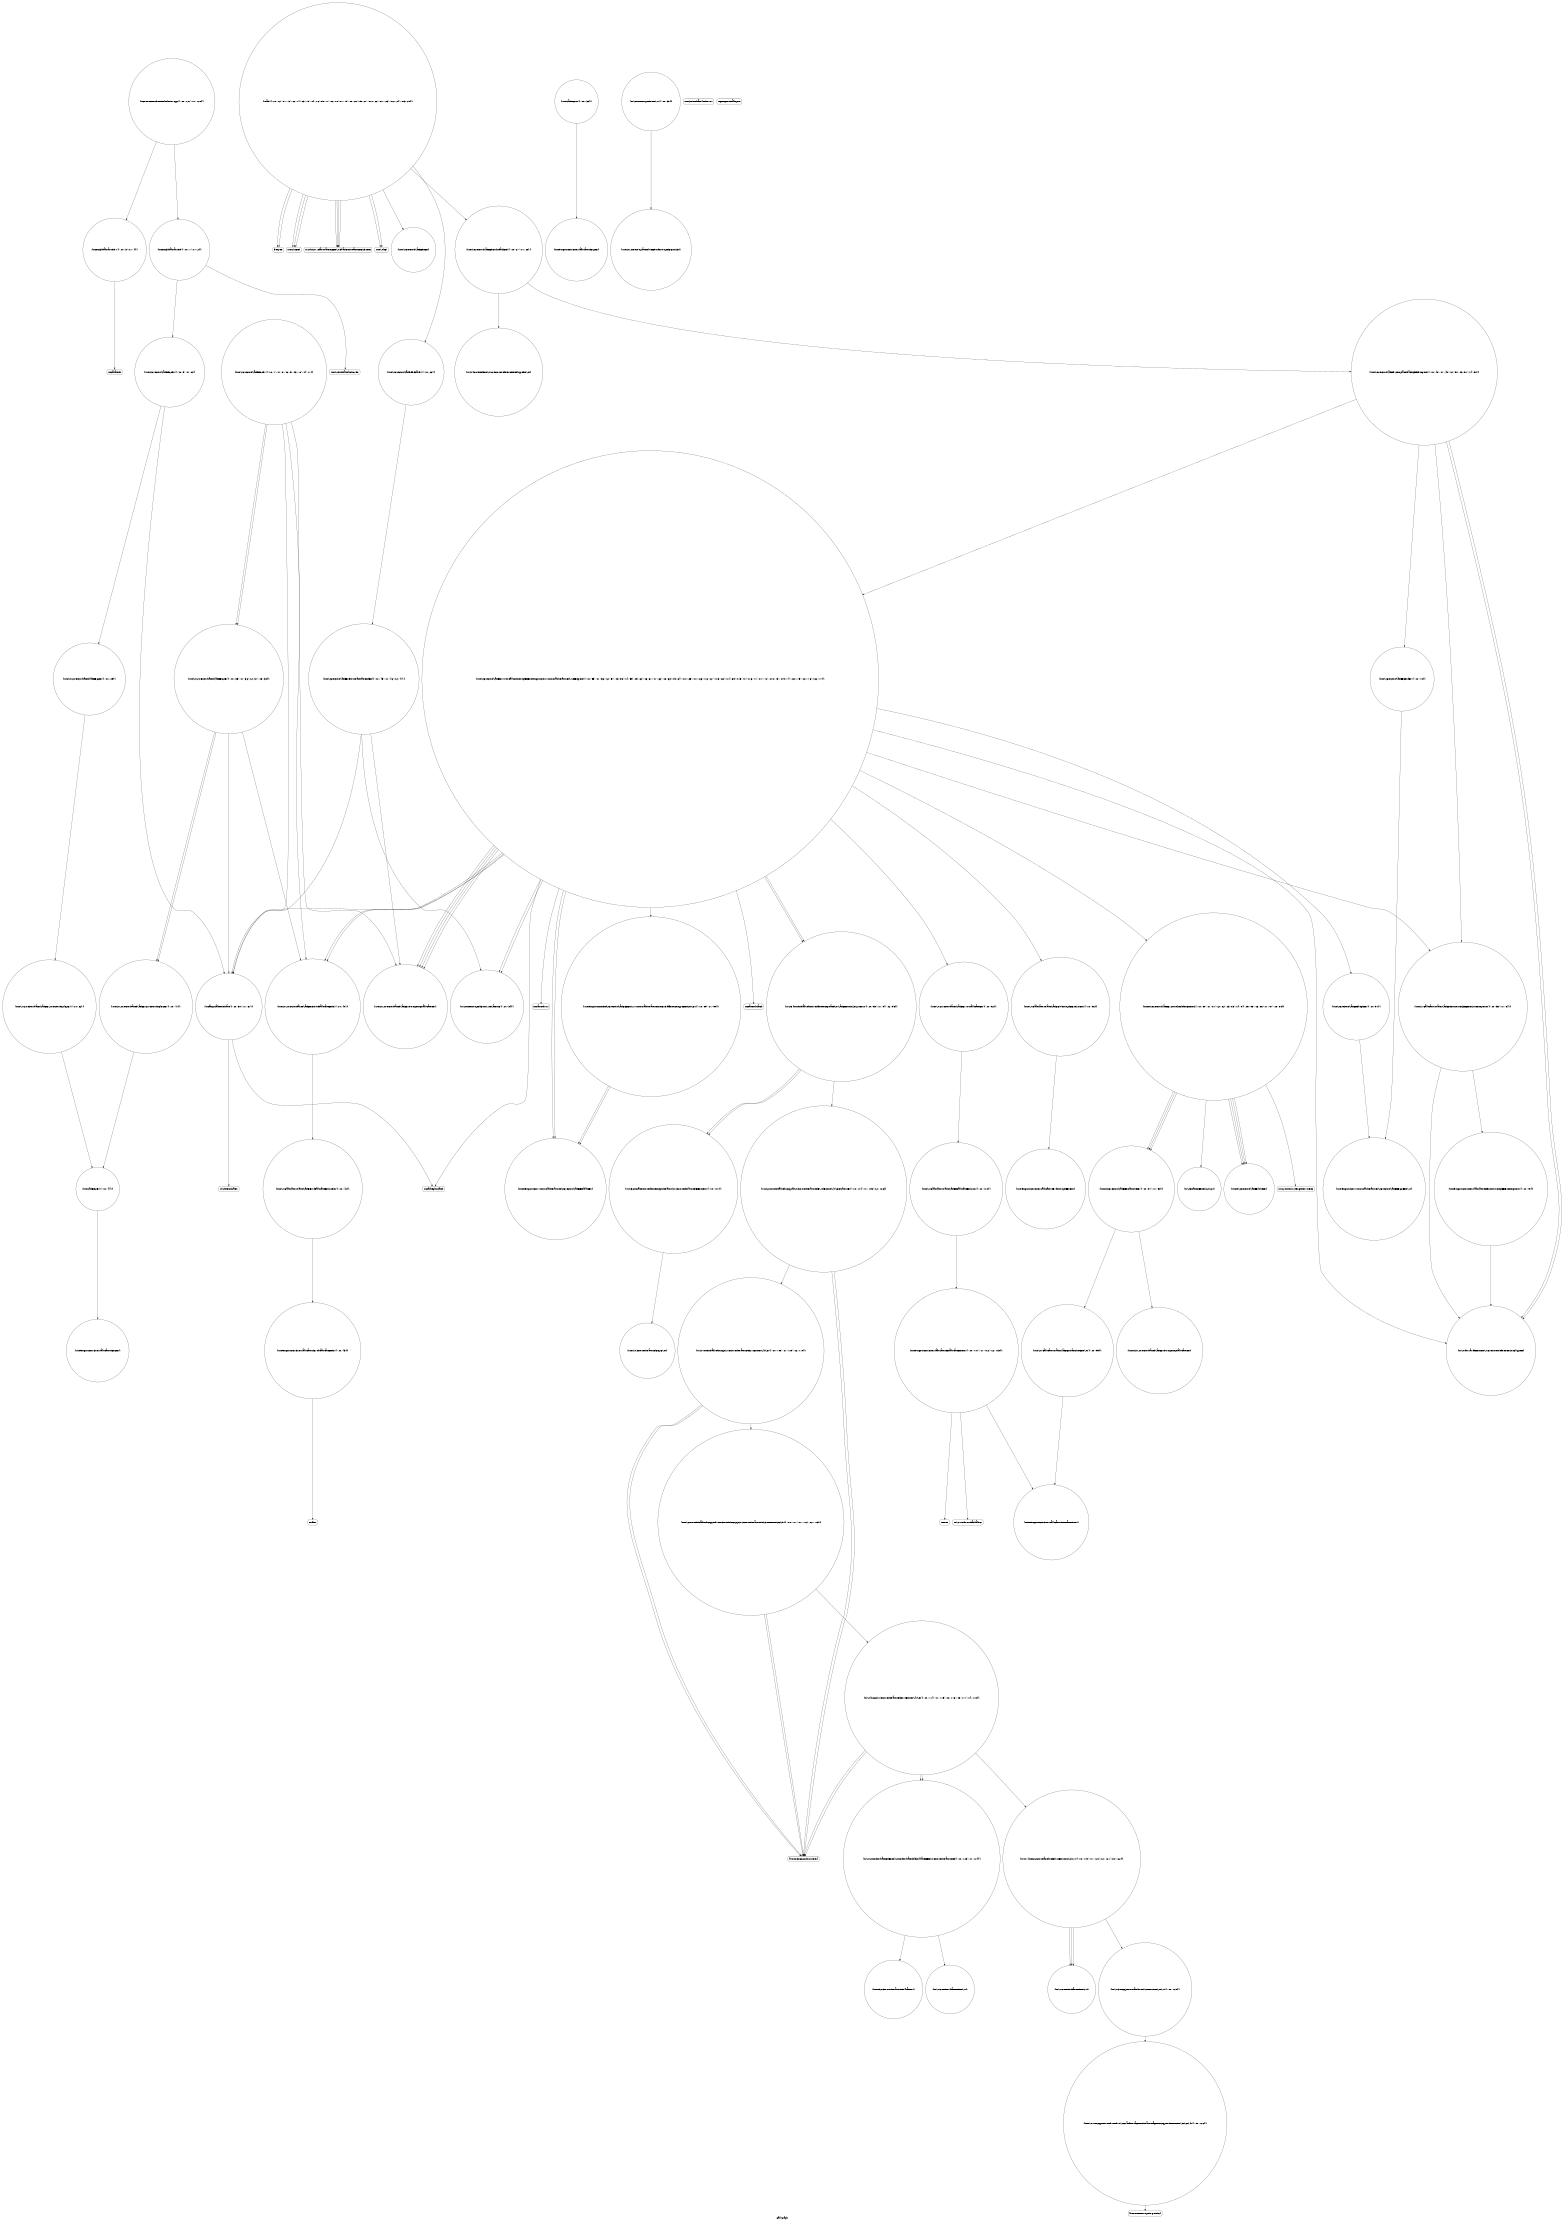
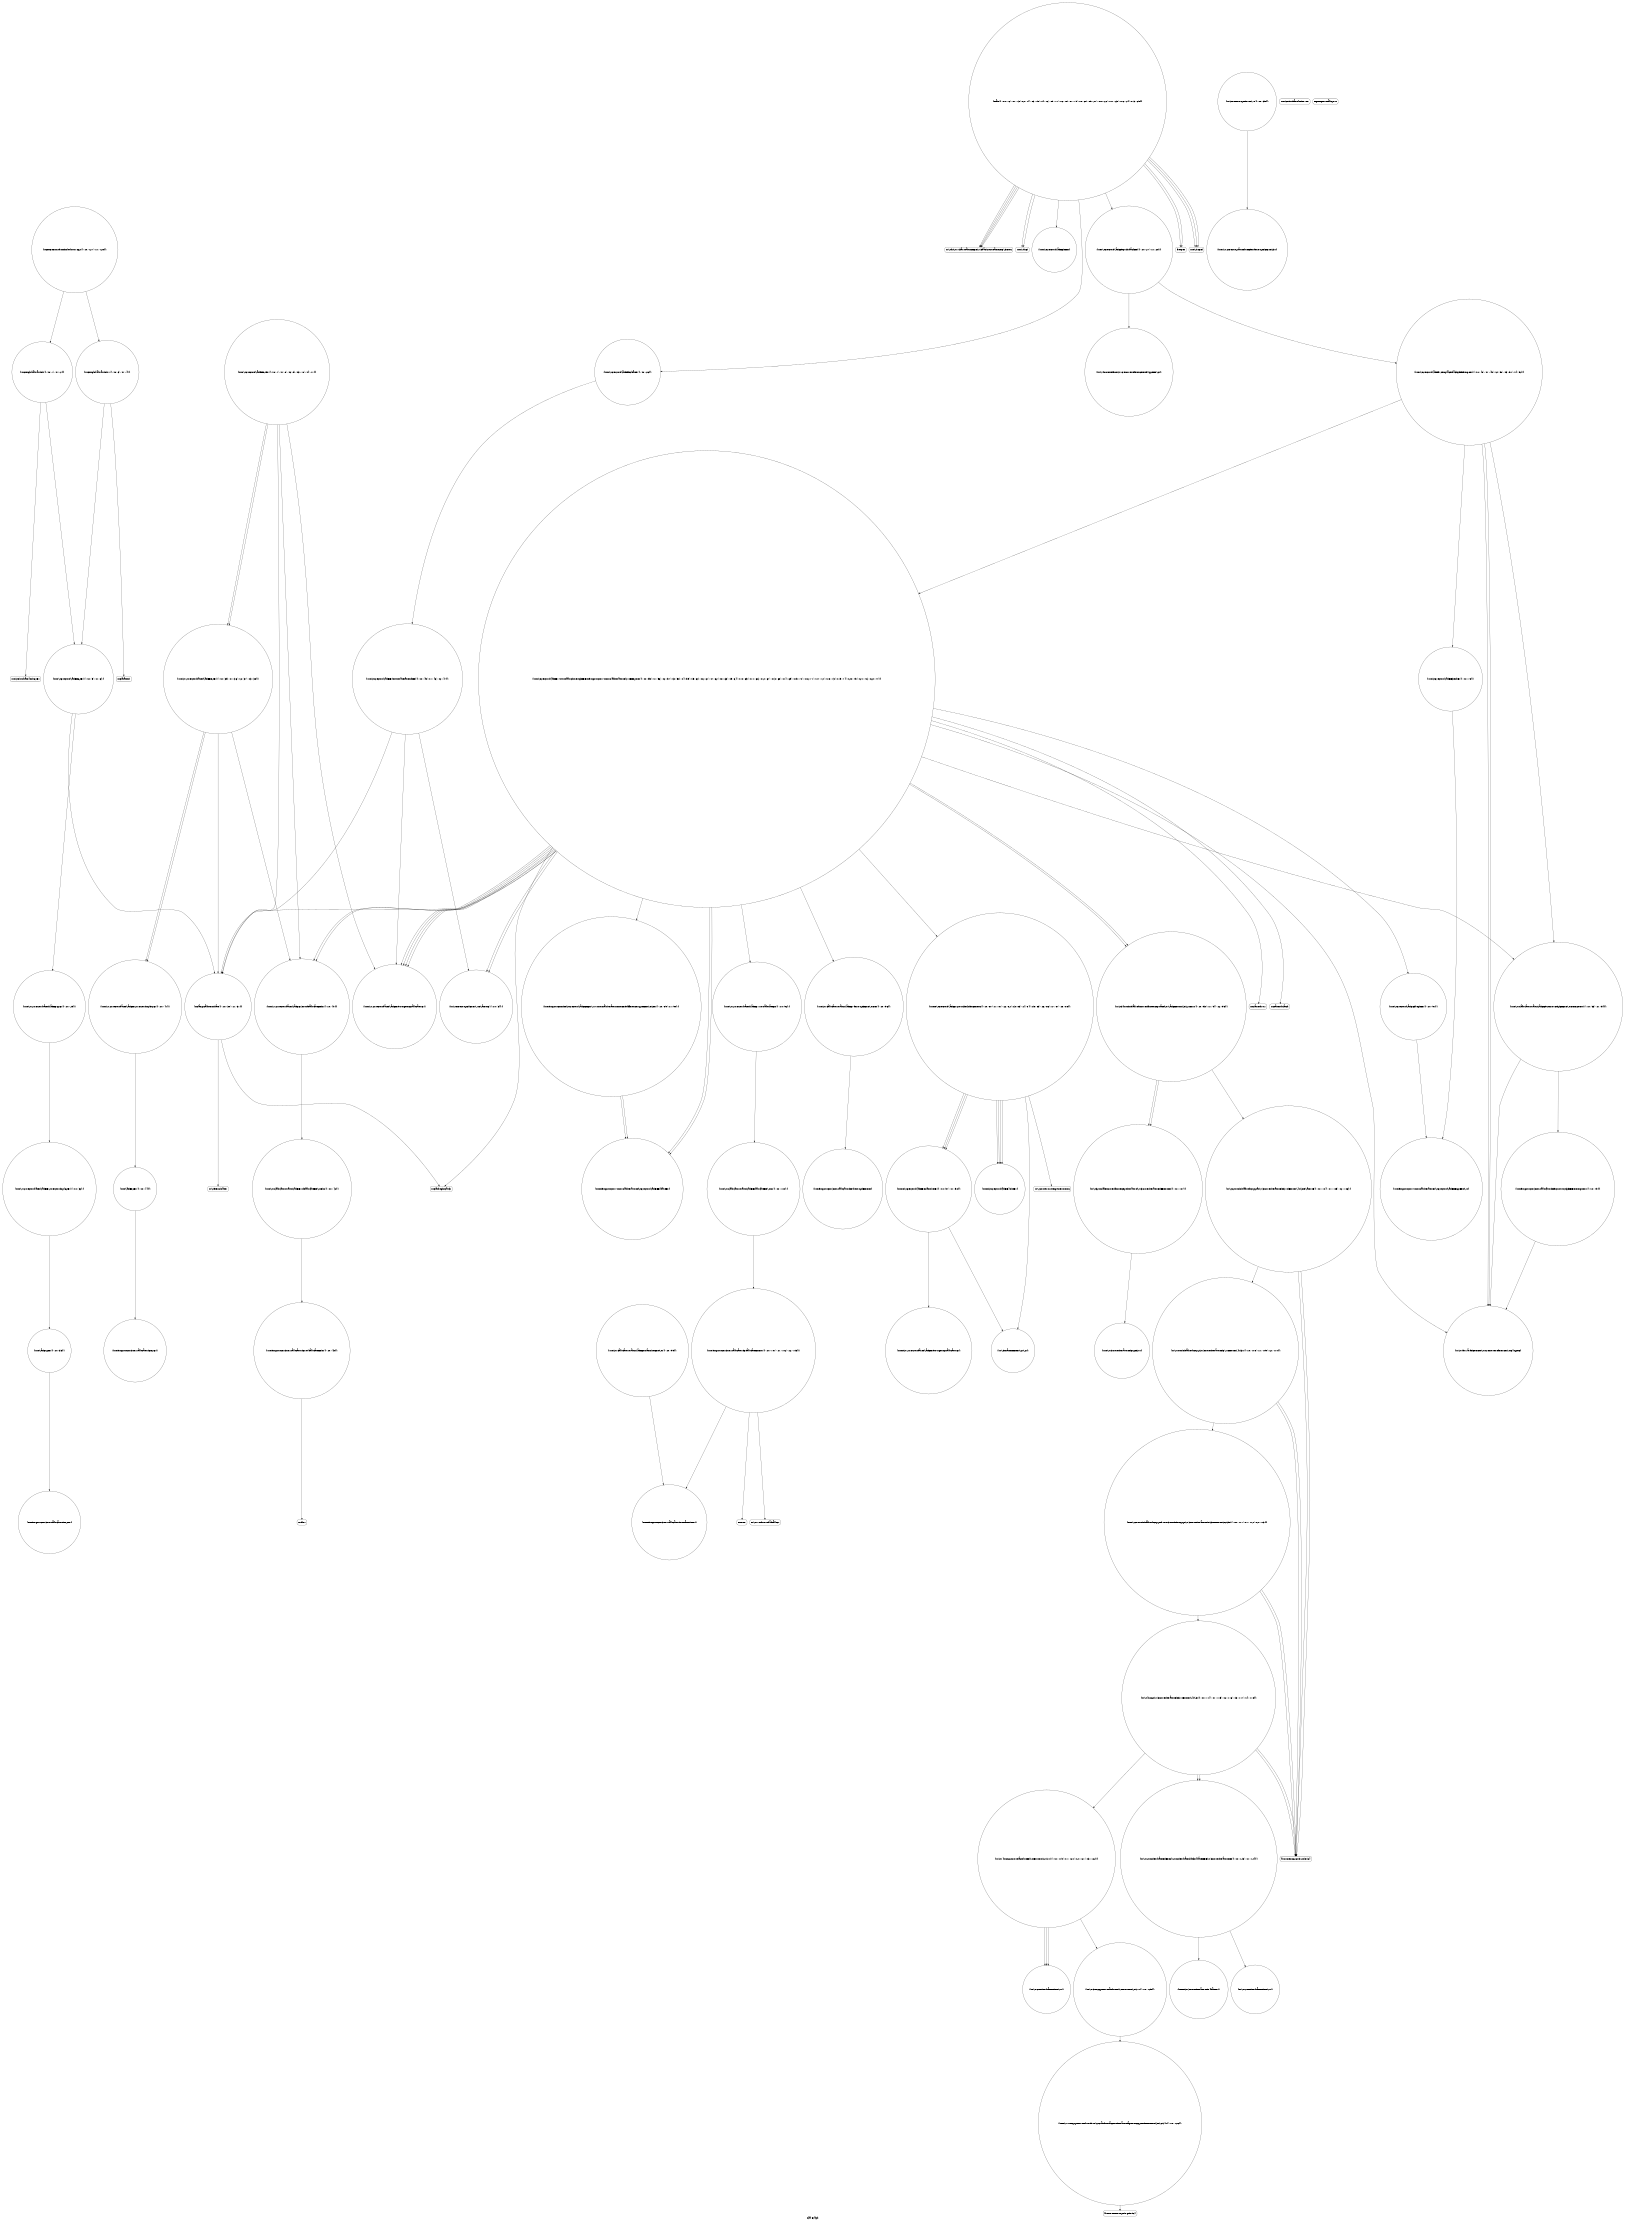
edge "{__cxx_global_var_init.1|{<s0>3|<s1>4}}" -> "{_ZNSt6vectorIiSaIiEEC2Ev|{<s0>5|<s1>6}}": added
edge "{_ZNSt12_Vector_baseIiSaIiEE12_Vector_implC2Ev|{<s0>32}}" -> "{_ZNSaIiED2Ev|{<s0>44}}": now "{_ZNSt12_Vector_baseIiSaIiEE12_Vector_implC2Ev|{<s0>32}}" -> "{_ZNSaIiEC2Ev|{<s0>33}}"
edge "{_ZNKSt6vectorIiSaIiEE8max_sizeEv|{<s0>97|<s1>98}}" -> "{_ZNSt16allocator_traitsISaIiEE8max_sizeERKS0_|{<s0>99}}": now "{_ZNKSt6vectorIiSaIiEE8max_sizeEv|{<s0>97|<s1>98}}" -> "{_ZSt3maxImERKT_S2_S2_}"
